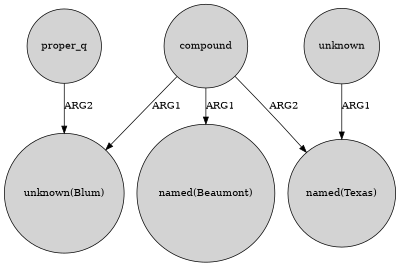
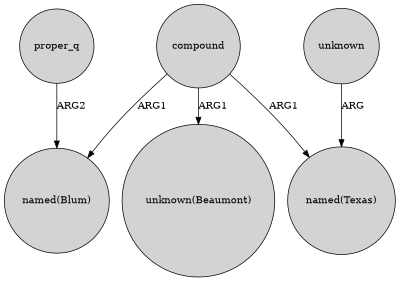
edge "compound" -> "named(Texas)": label "ARG2" -> "ARG1"
edge "unknown" -> "named(Texas)": label "ARG1" -> "ARG"
node "unknown(Blum)": label "unknown(Blum)" -> "named(Blum)"
node "named(Beaumont)": label "named(Beaumont)" -> "unknown(Beaumont)"
